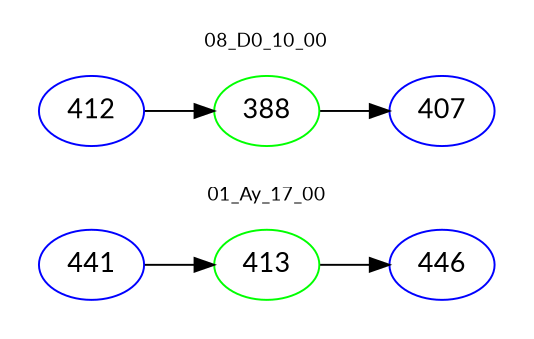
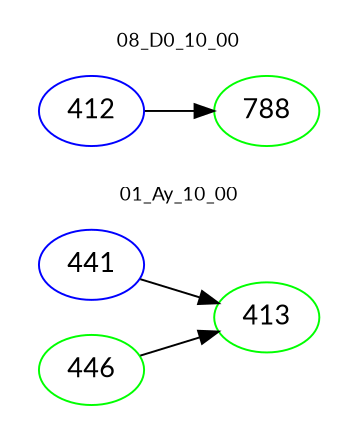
node "388": label "388" -> "788"
node "407": removed
cluster "01_Ay_17_00": label "01_Ay_17_00" -> "01_Ay_10_00"
edge "413" -> "446": reversed
node "446": color blue -> green
